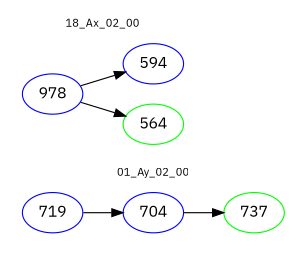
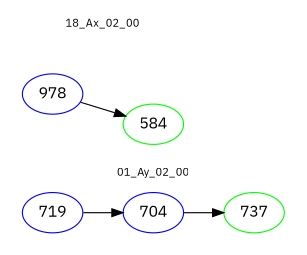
node "594": removed
node "564": label "564" -> "584"
